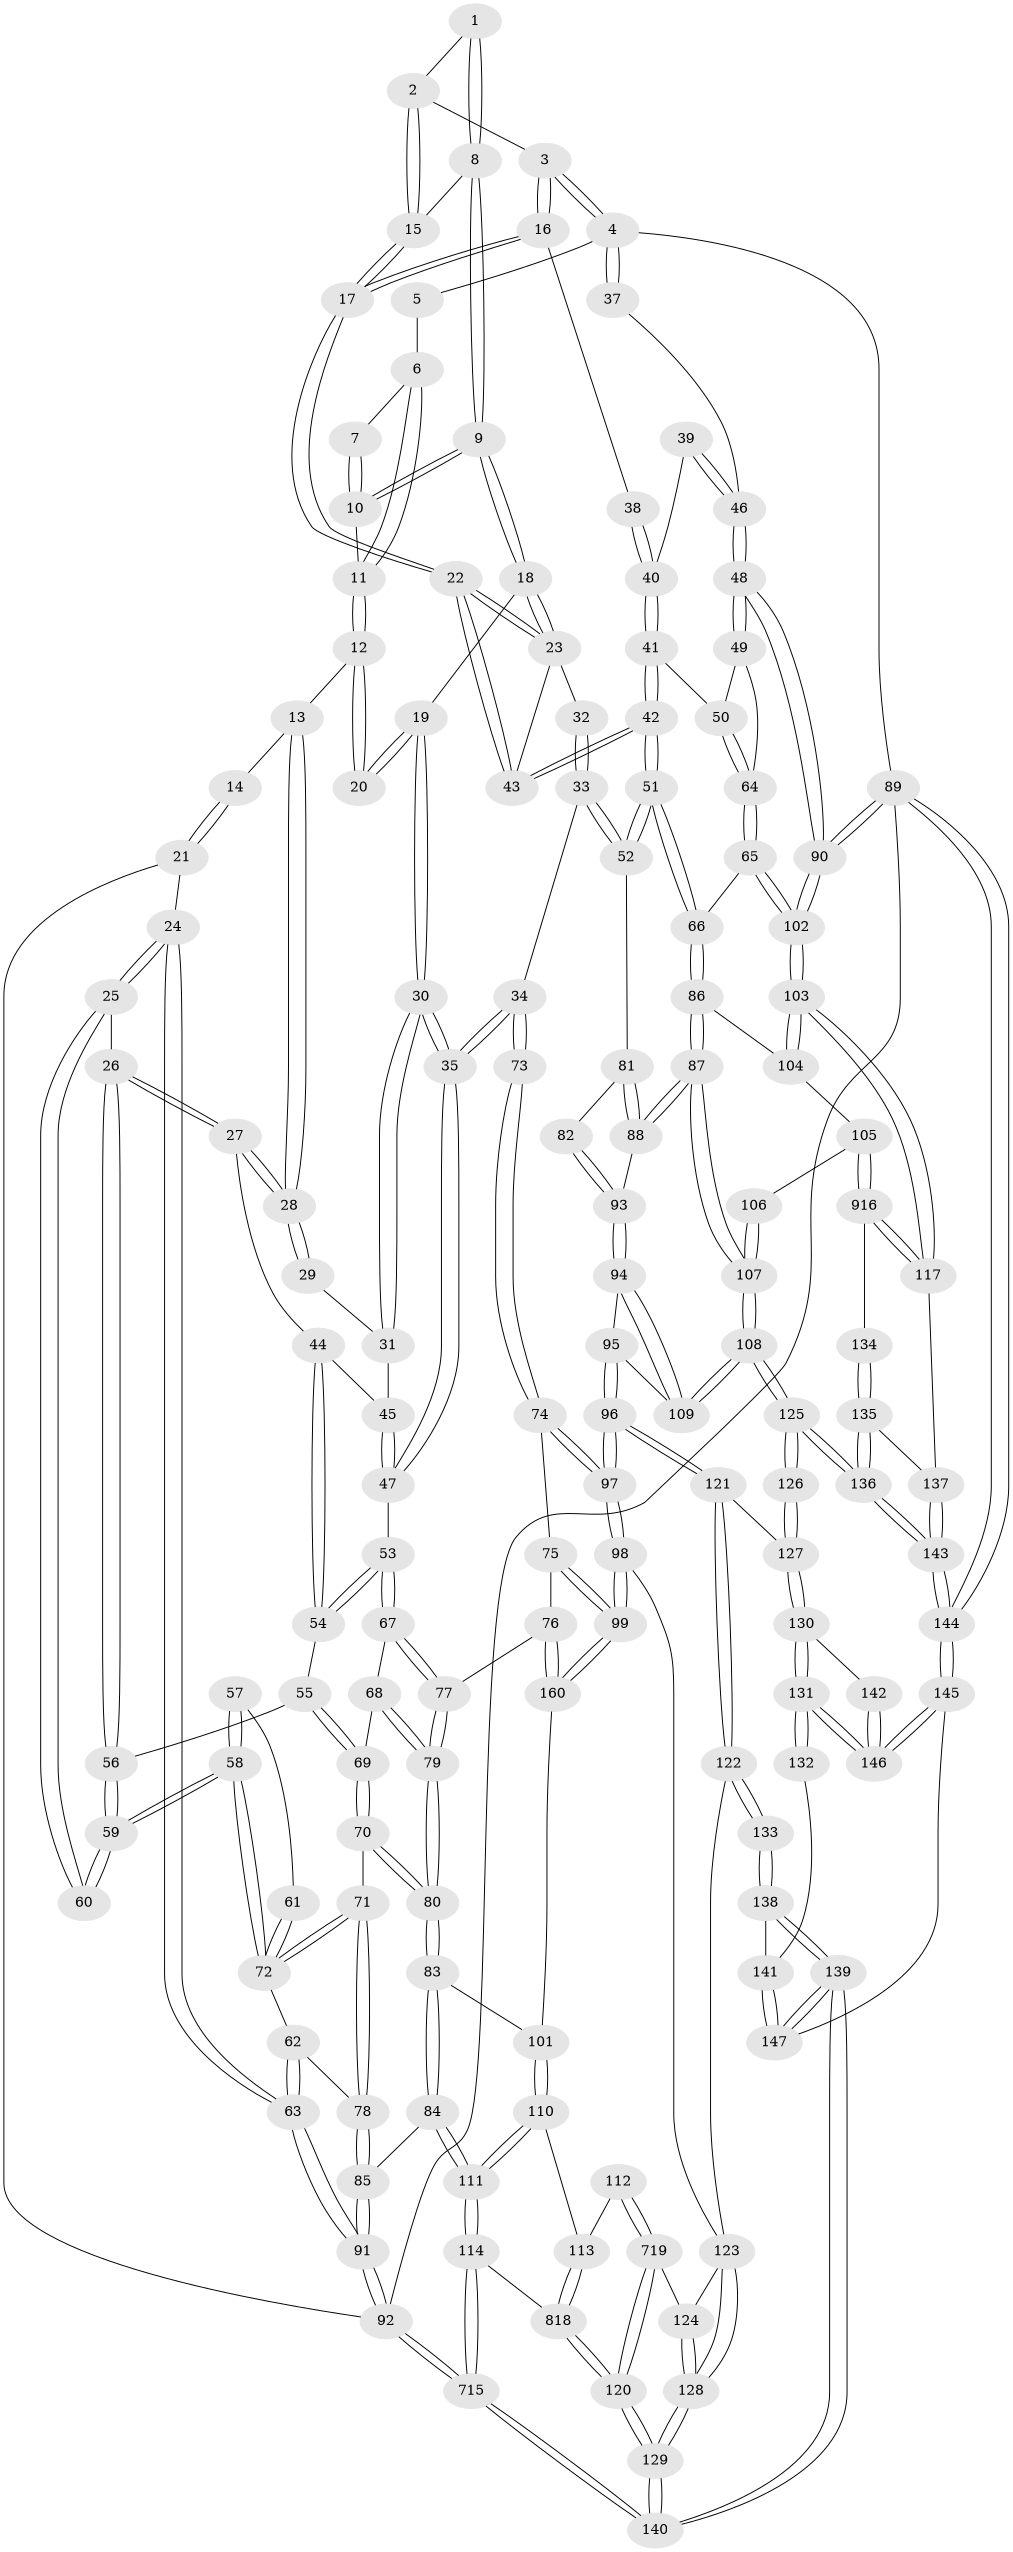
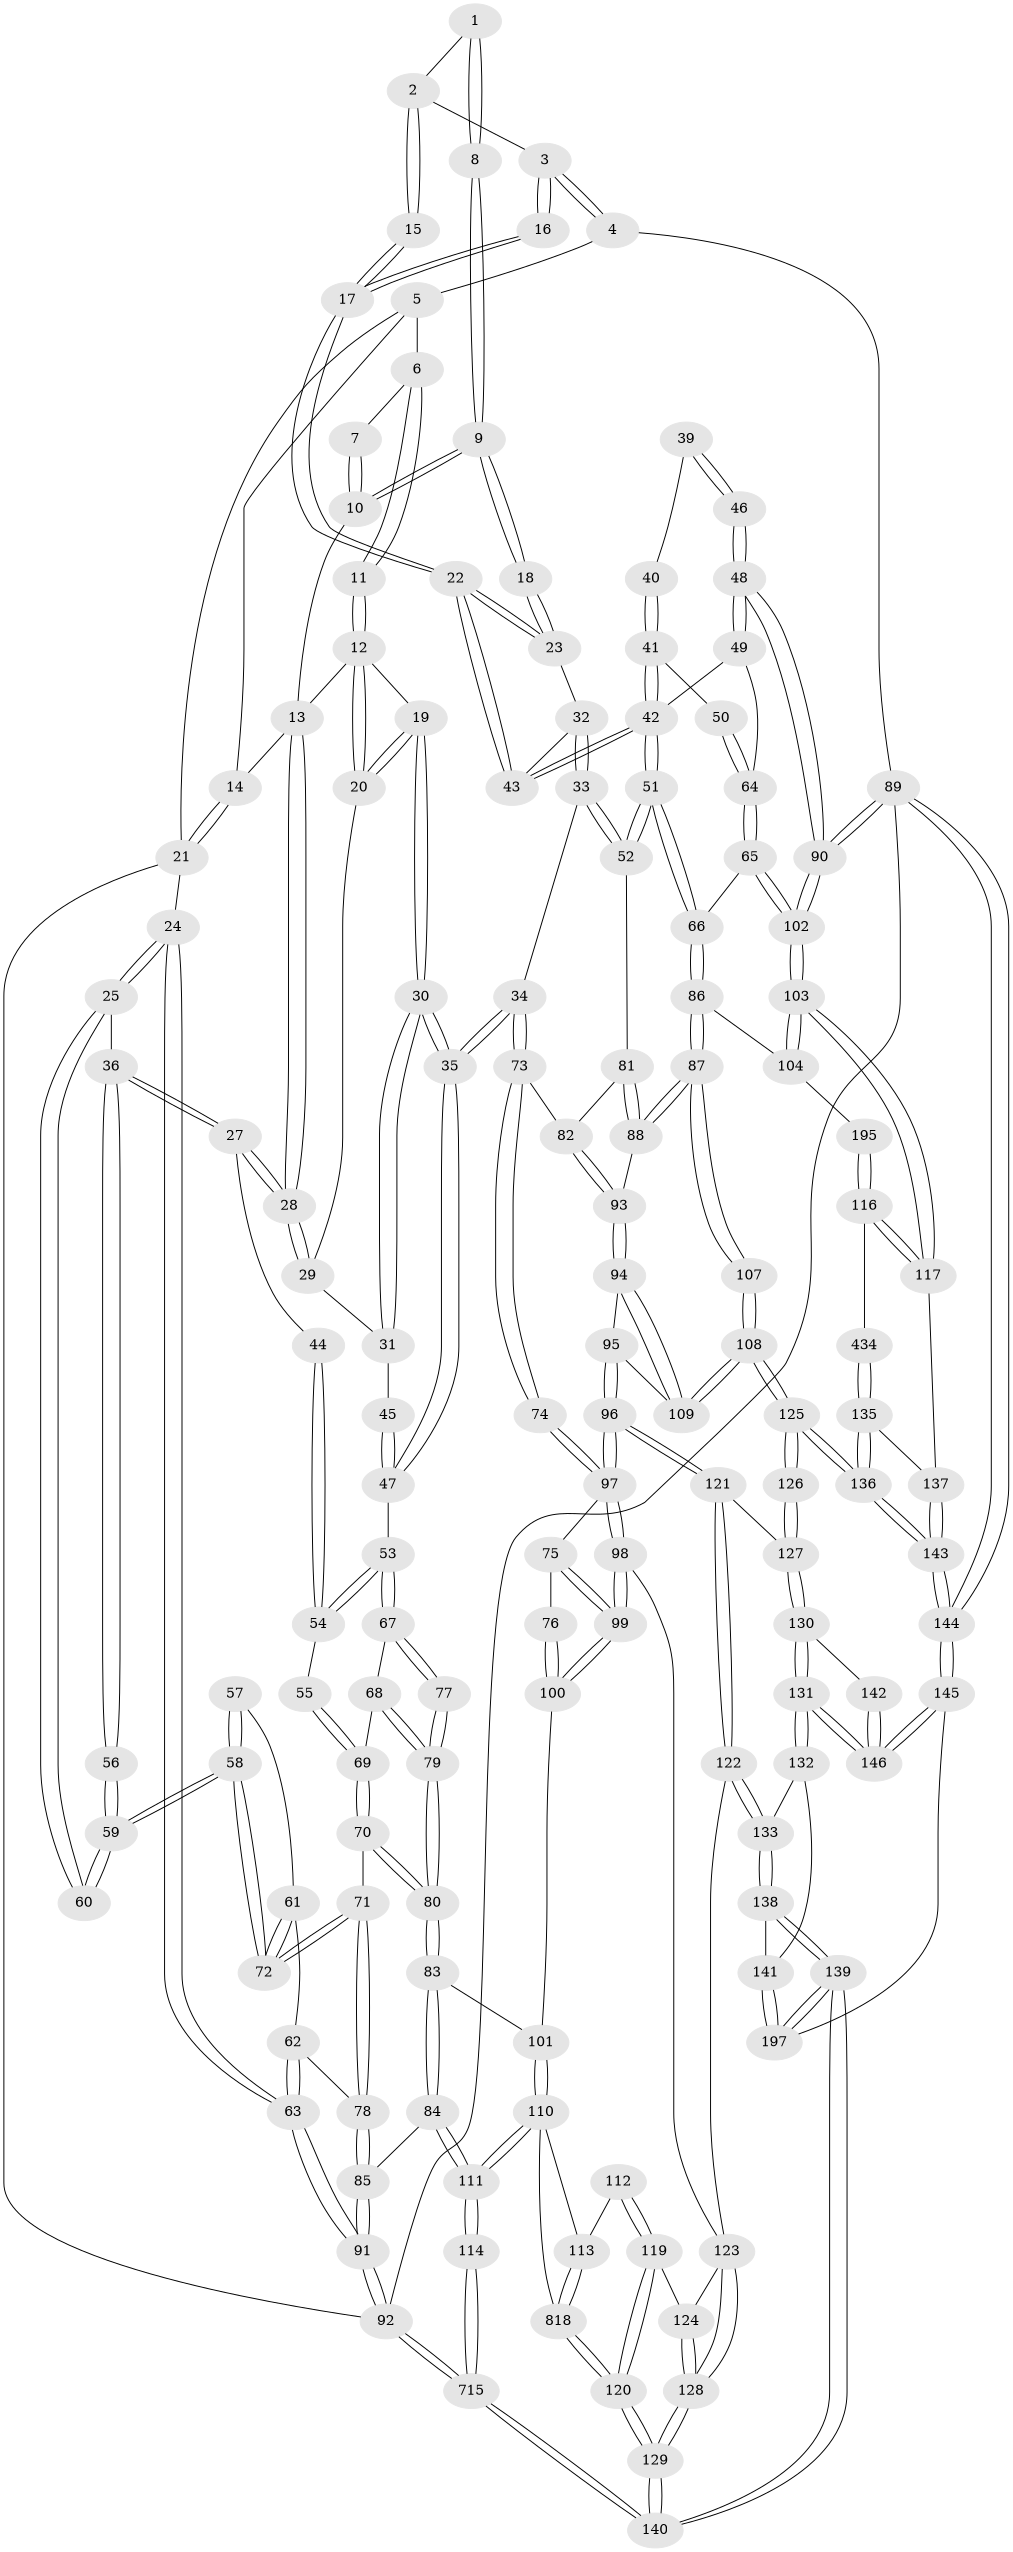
edge "8" -- "15": removed
node "37": removed
node "38": removed
edge "5" -- "14": added
edge "5" -- "21": added
edge "10" -- "11": now "10" -- "13"
edge "18" -- "19": now "12" -- "19"
edge "49" -- "50": now "49" -- "42"
edge "23" -- "43": now "32" -- "43"
edge "20" -- "29": added
node "26": label "26" -> "36"
edge "73" -- "82": added
node "105": label "105" -> "195"
node "106": removed
node "916": label "916" -> "116"
node "134": label "134" -> "434"
edge "44" -- "45": removed
edge "74" -- "75": now "97" -- "75"
edge "76" -- "77": removed
node "160": label "160" -> "100"
edge "55" -- "56": removed
edge "132" -- "133": added
edge "72" -- "62": now "61" -- "62"
node "147": label "147" -> "197"
node "719": label "719" -> "119"
edge "114" -- "818": now "110" -- "818"
